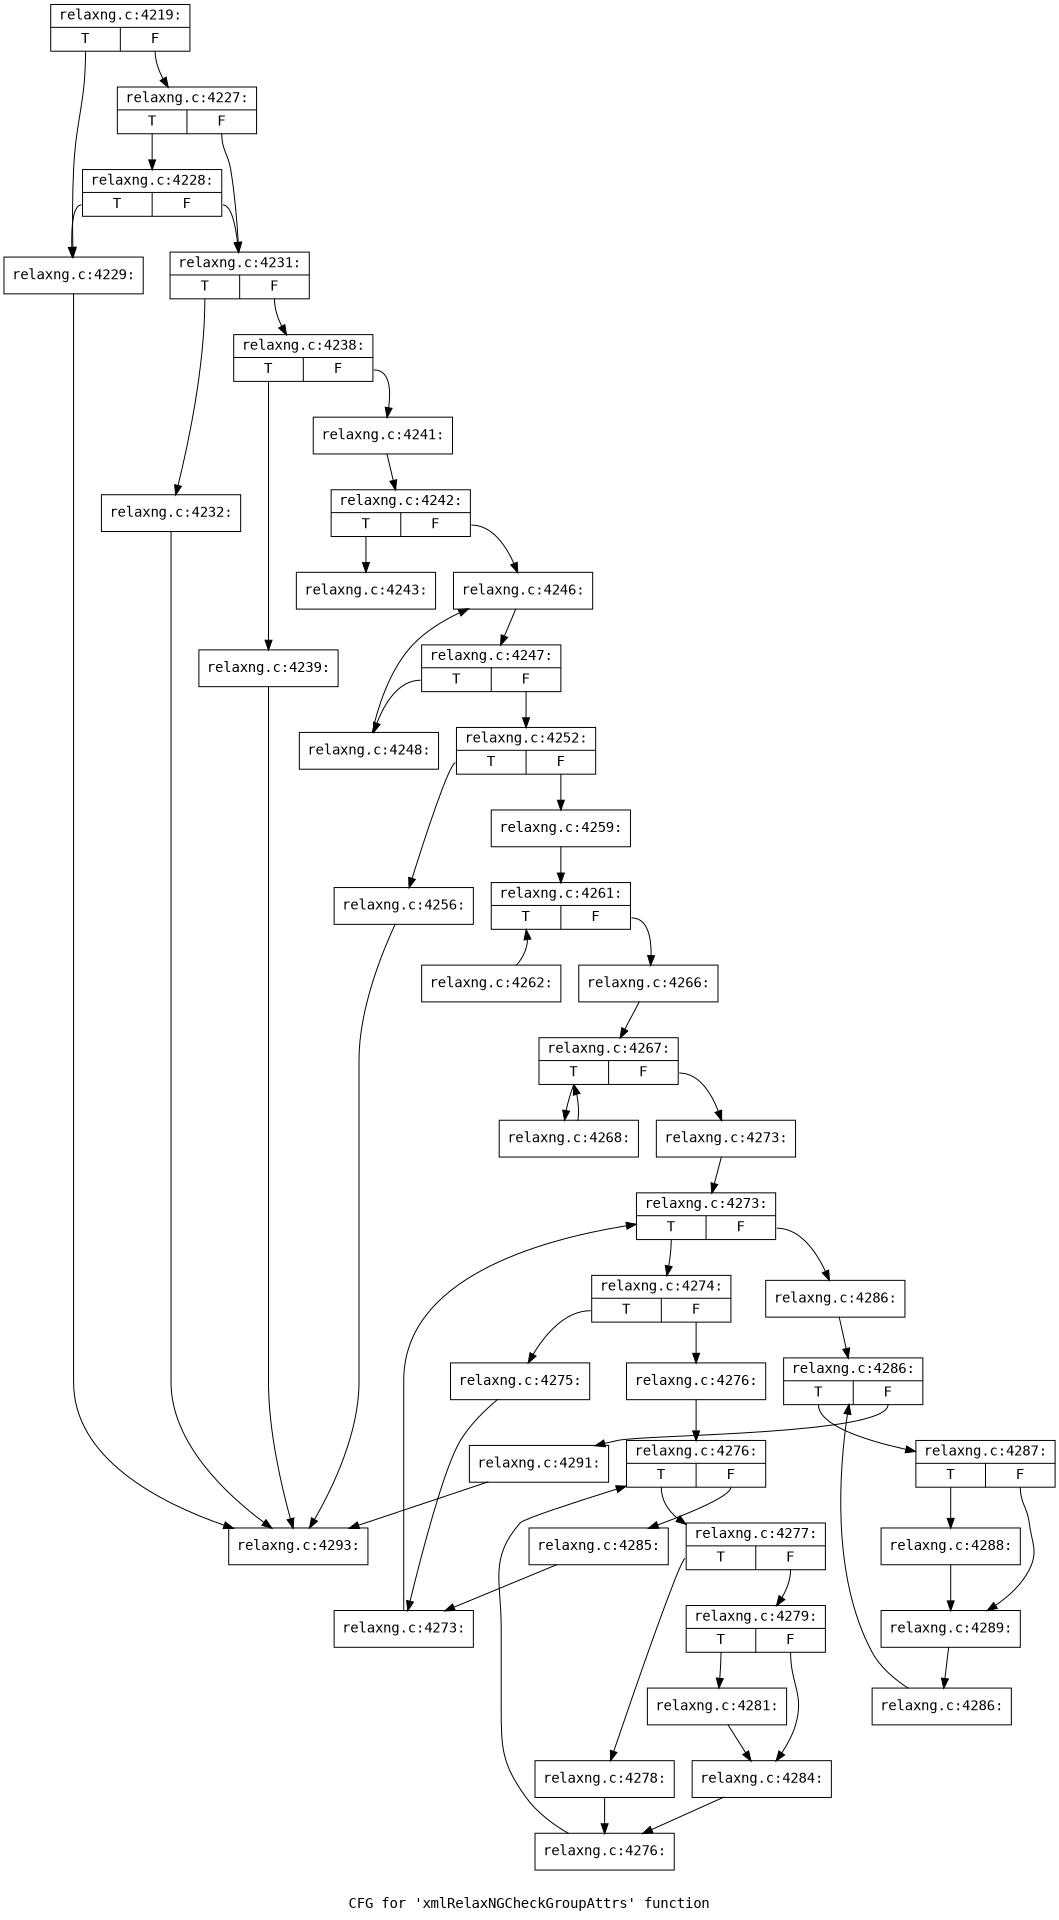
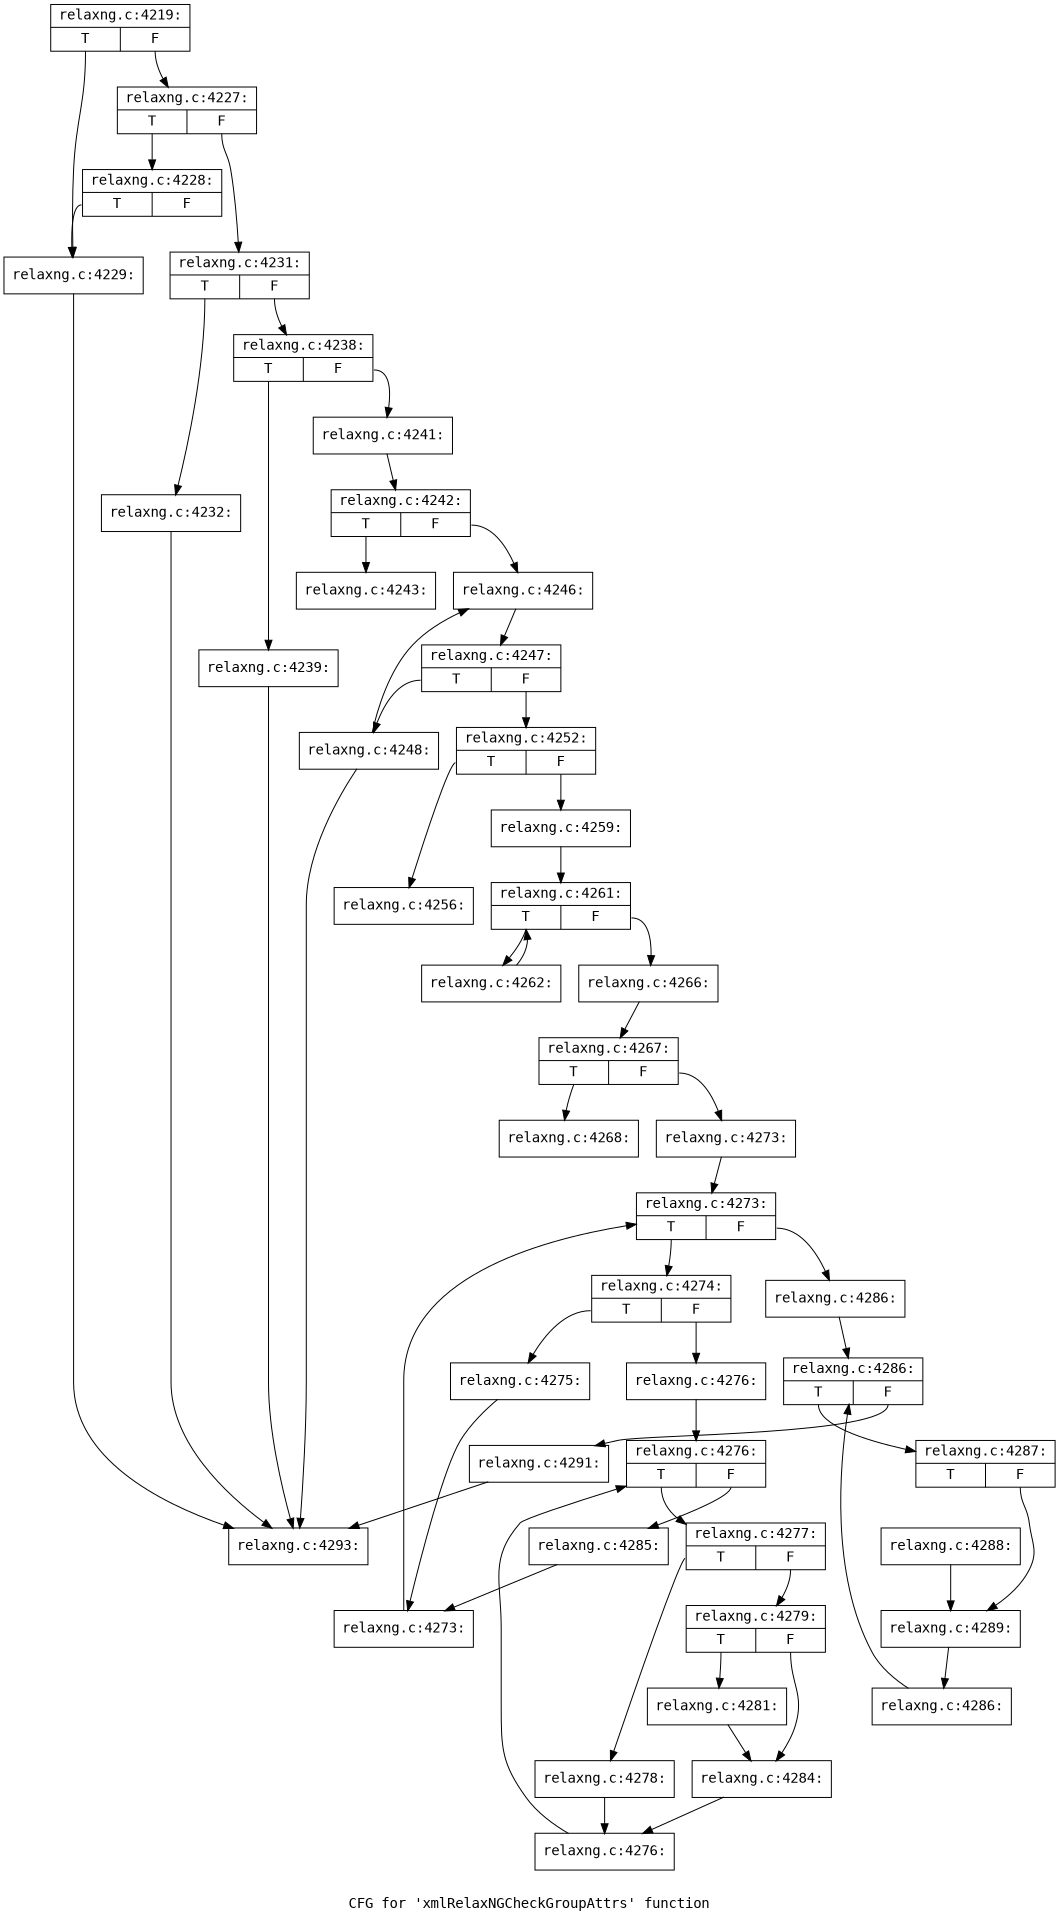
edge "relaxng.c:4228:" -> "relaxng.c:4231:": removed
edge "relaxng.c:4261:" -> "relaxng.c:4262:": added
edge "relaxng.c:4268:" -> "relaxng.c:4267:": removed
edge "relaxng.c:4256:" -> "relaxng.c:4293:": now "relaxng.c:4248:" -> "relaxng.c:4293:"
edge "relaxng.c:4287:" -> "relaxng.c:4288:": removed
